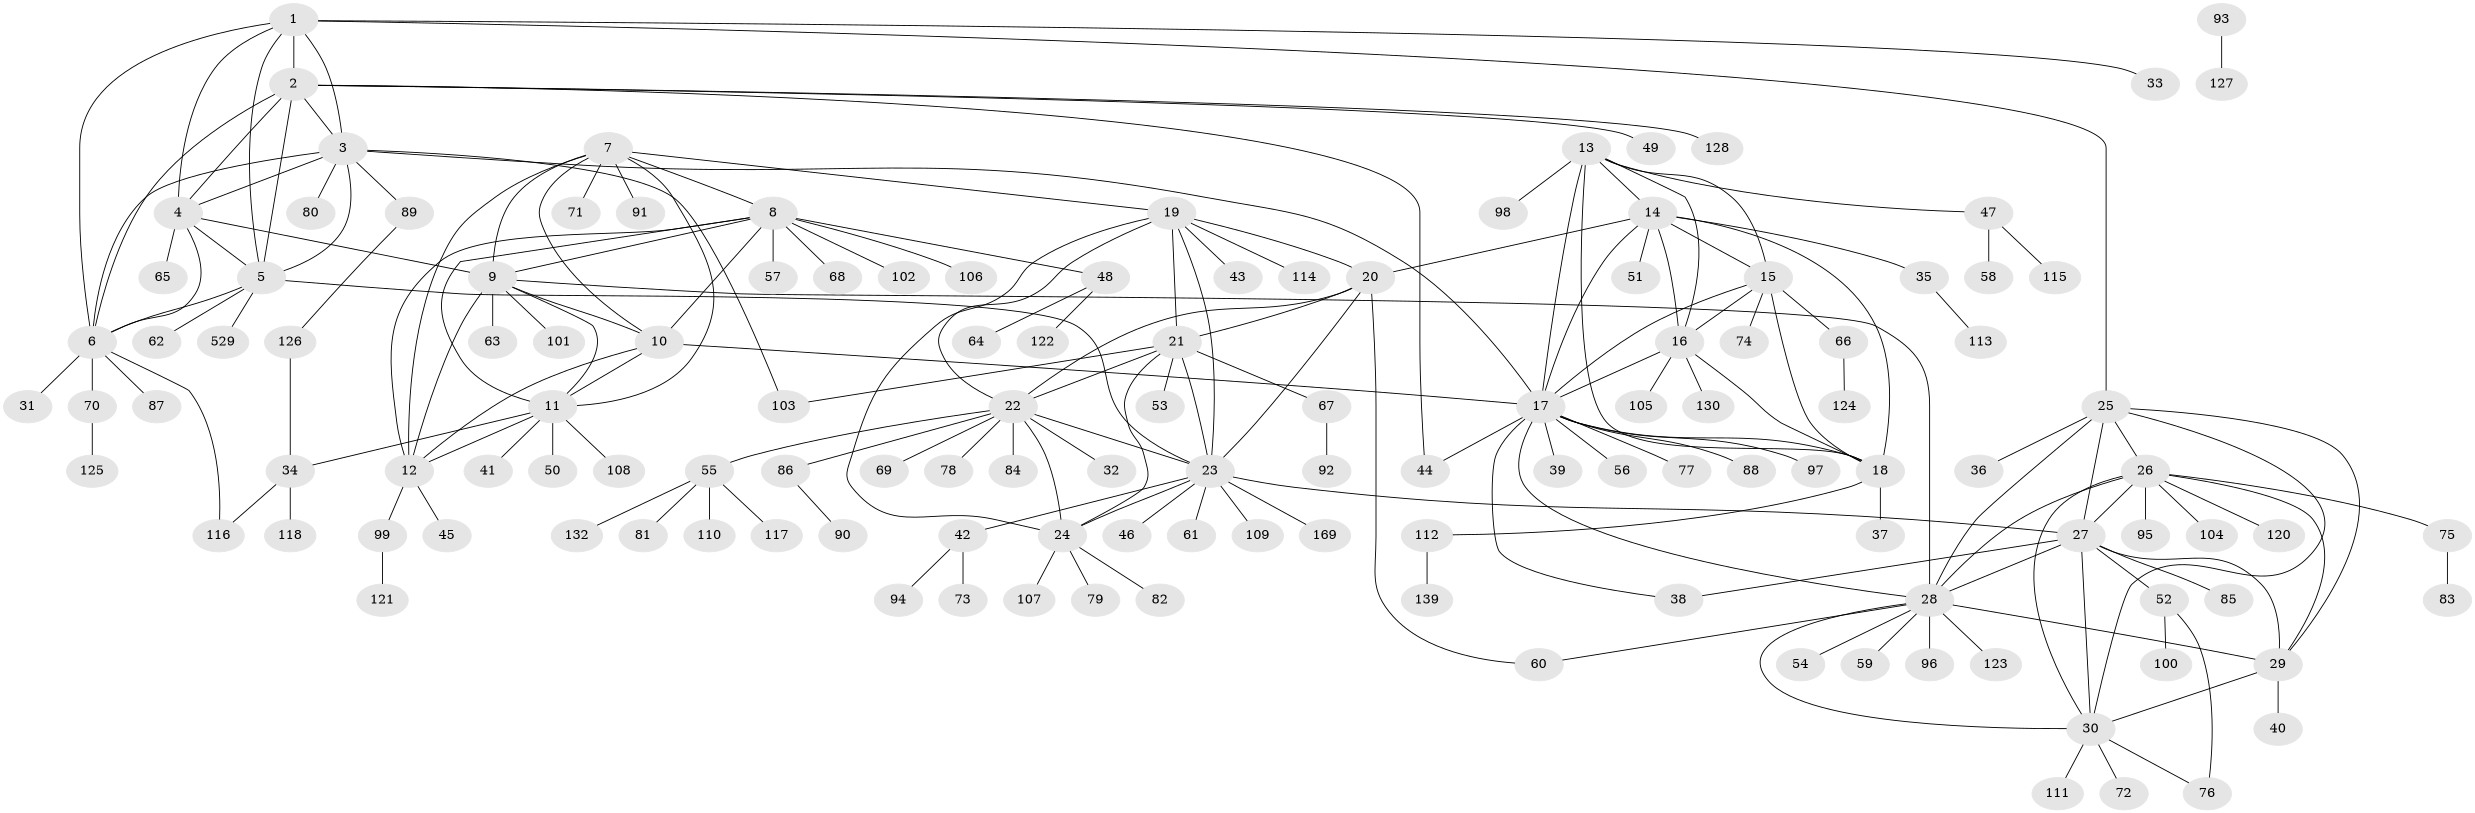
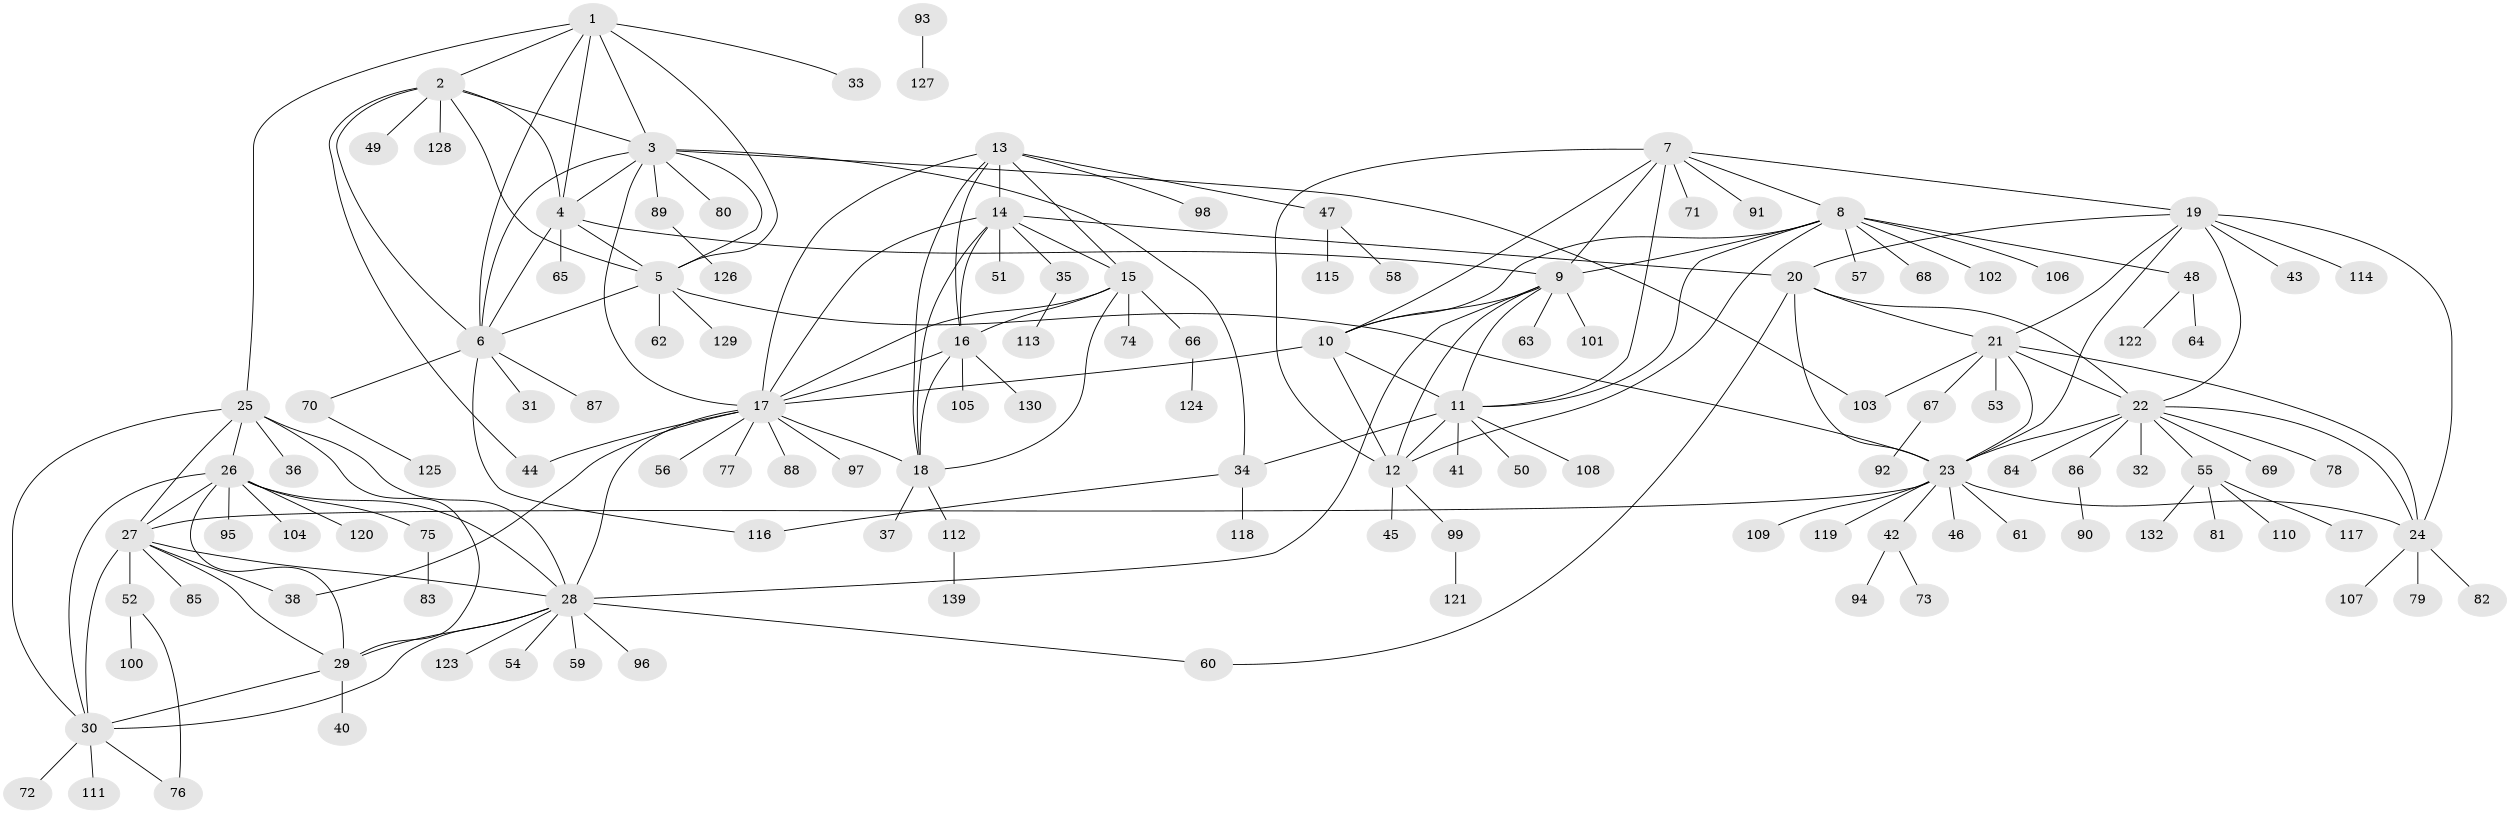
node "529": label "529" -> "129"
edge "126" -- "34": now "3" -- "34"
node "39": removed
node "169": label "169" -> "119"
